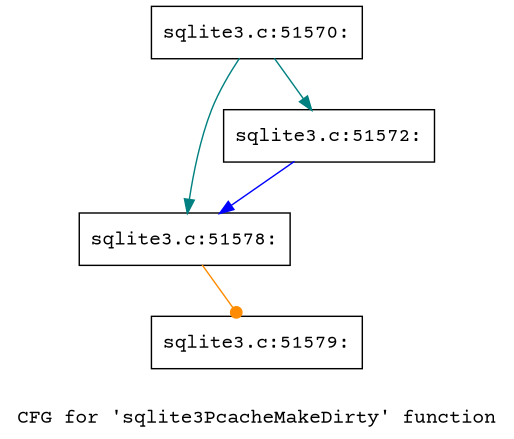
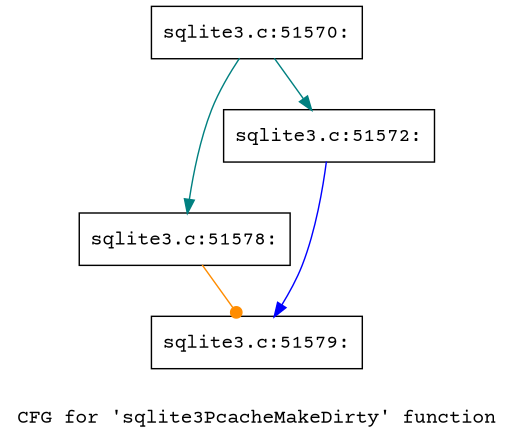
edge "sqlite3.c:51572:" -> "sqlite3.c:51578:": now "sqlite3.c:51572:" -> "sqlite3.c:51579:"
